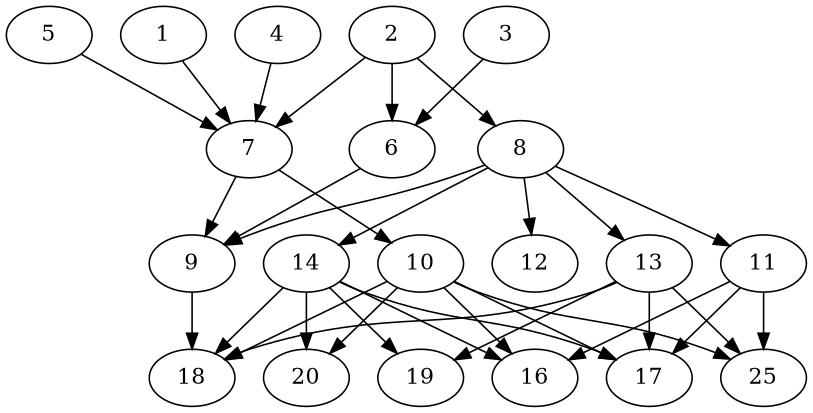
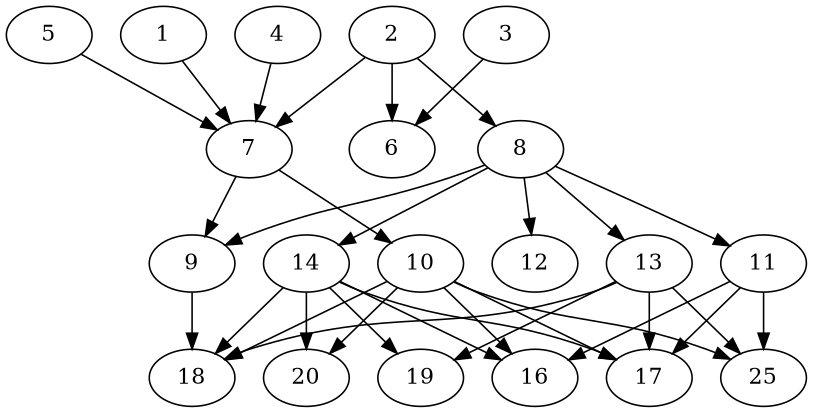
edge "6" -> "9": removed
